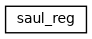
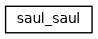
node "saul_reg": label "saul_reg" -> "saul_saul"
